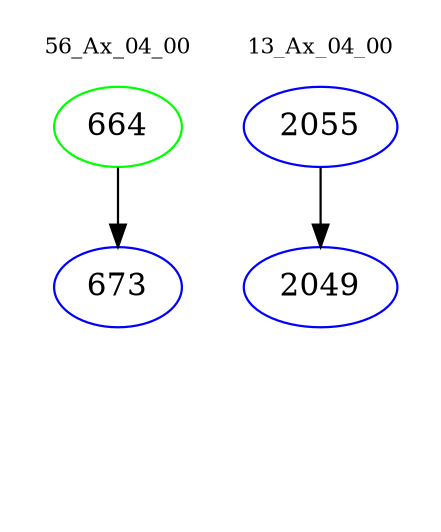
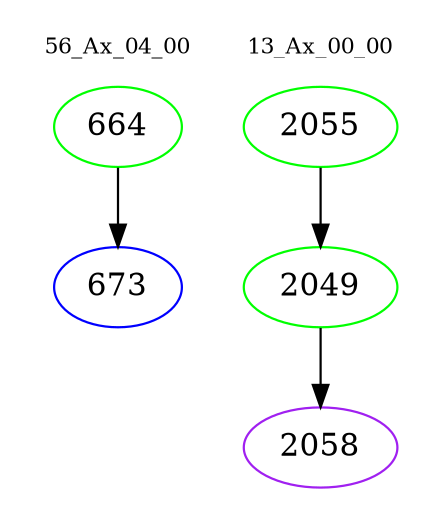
cluster "13_Ax_04_00": label "13_Ax_04_00" -> "13_Ax_00_00"
node "2055": color blue -> green
node "2049": color blue -> green
node "2058": added
